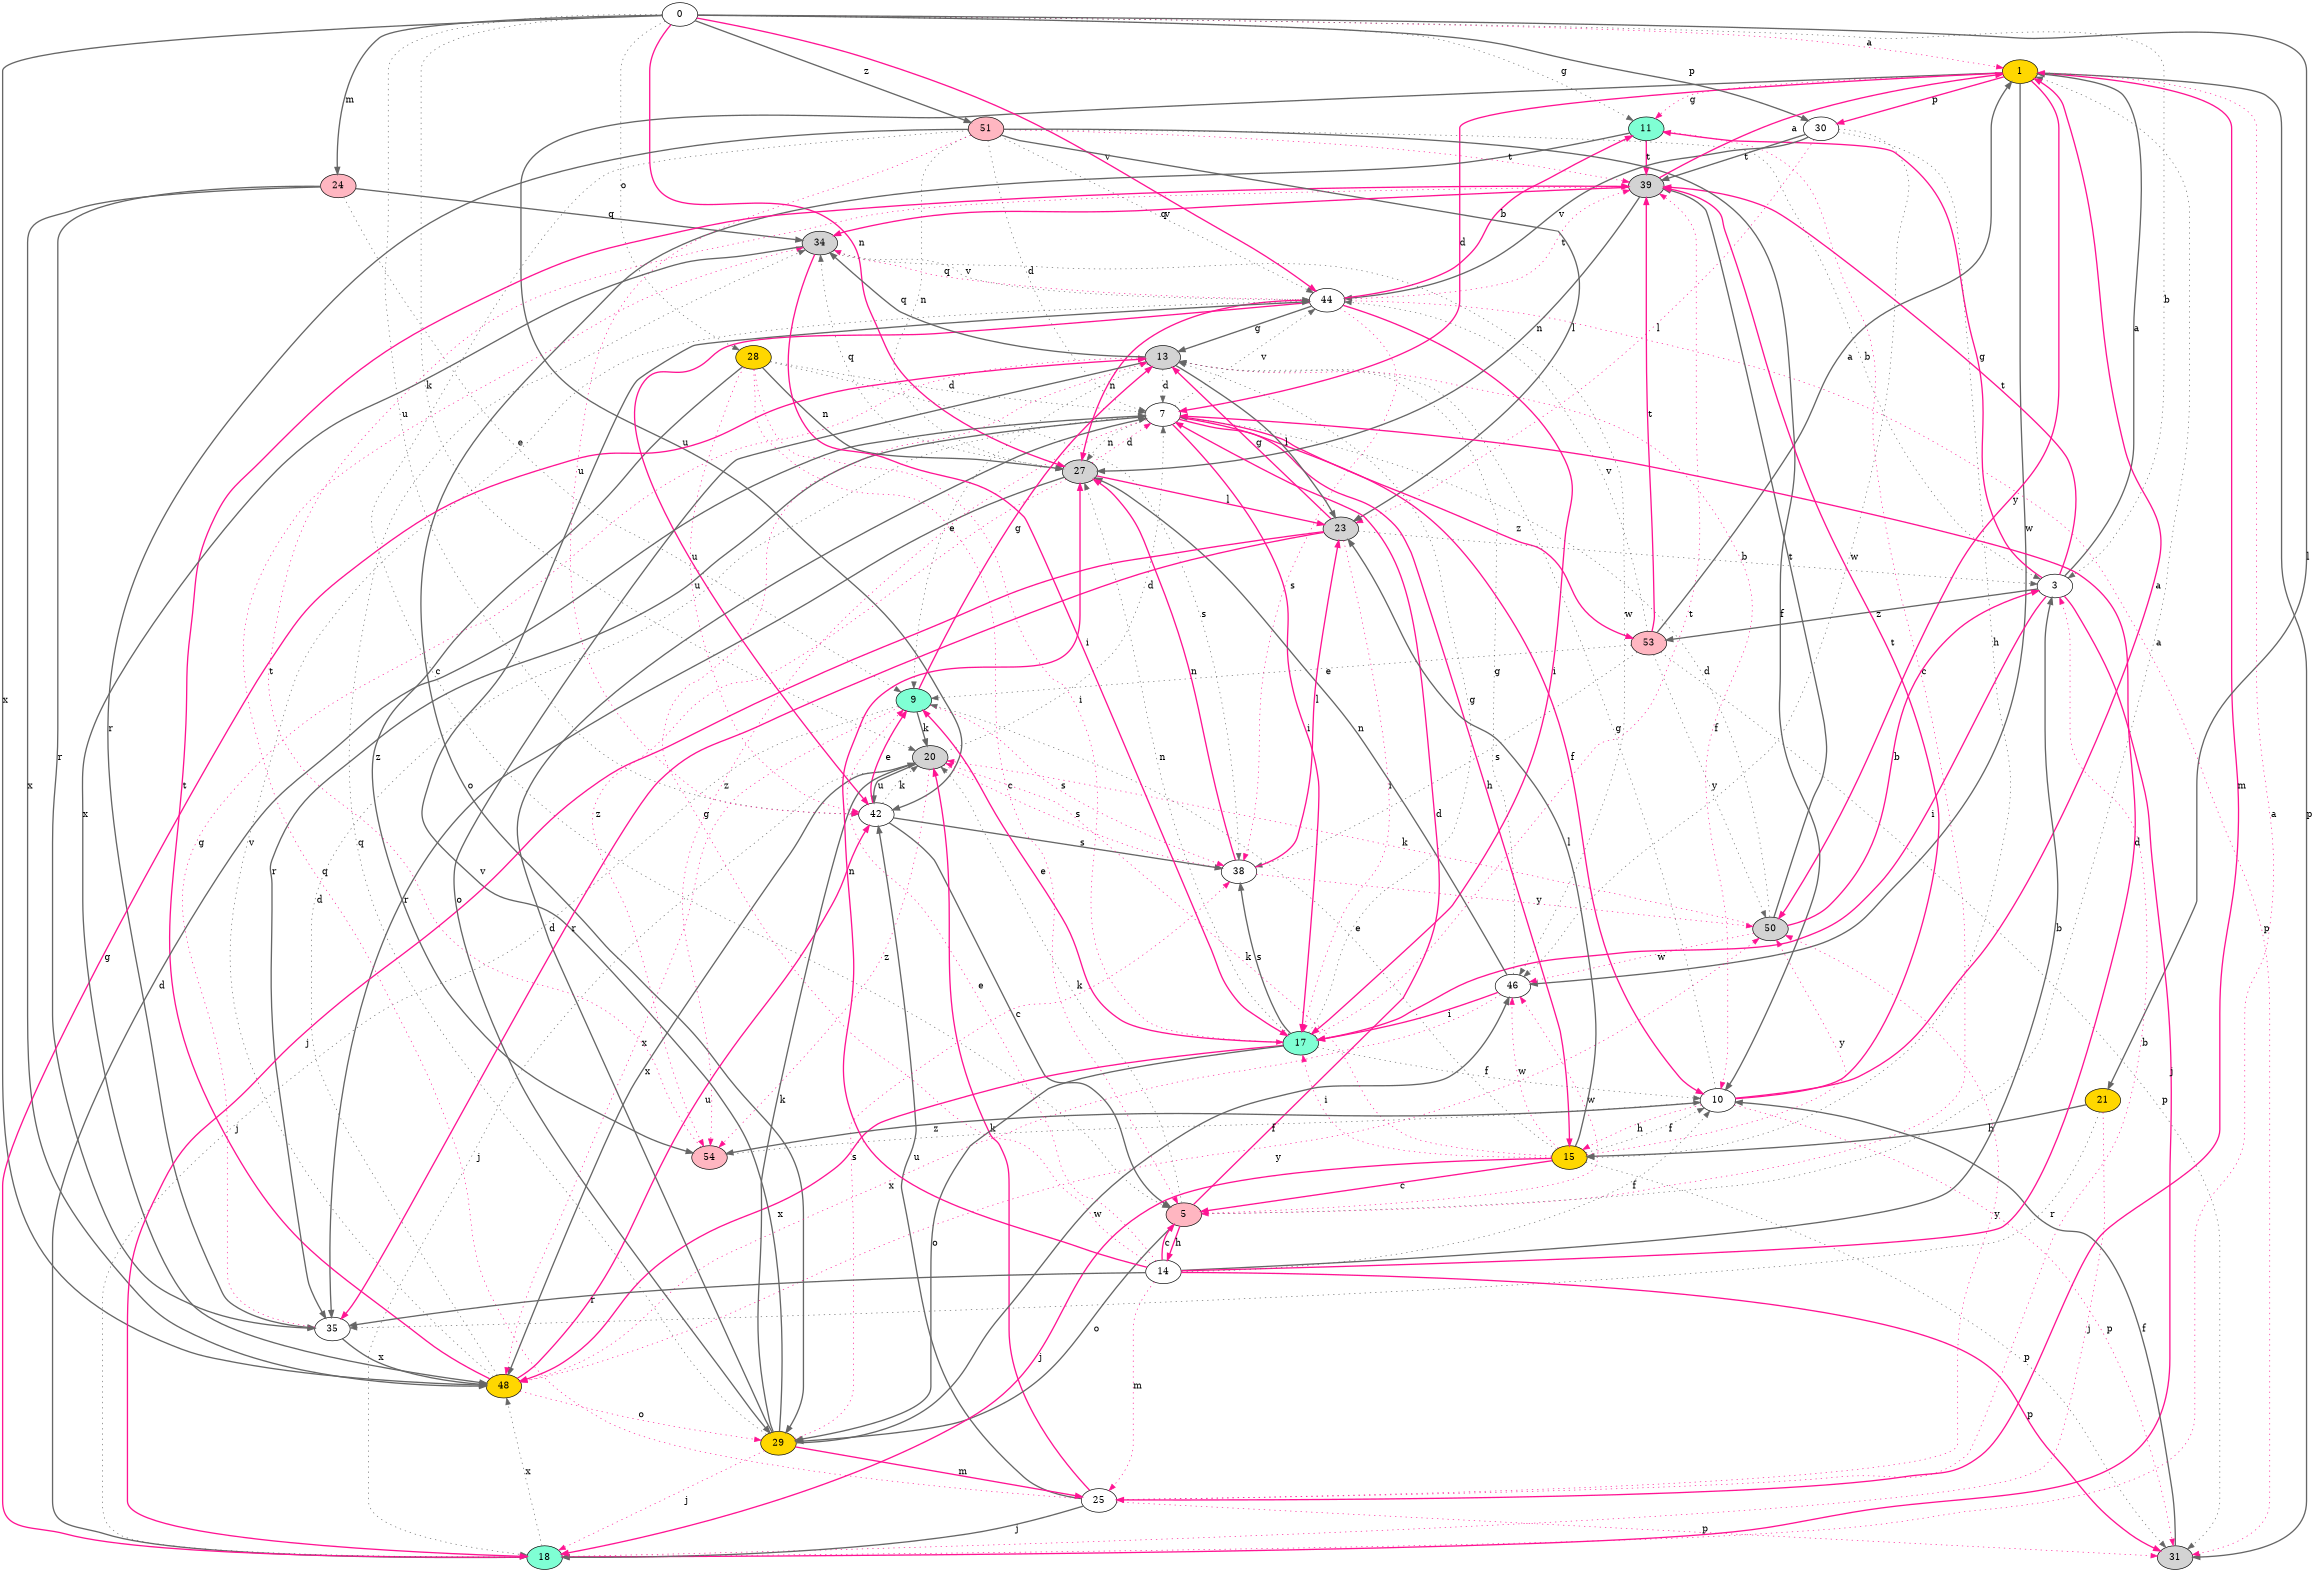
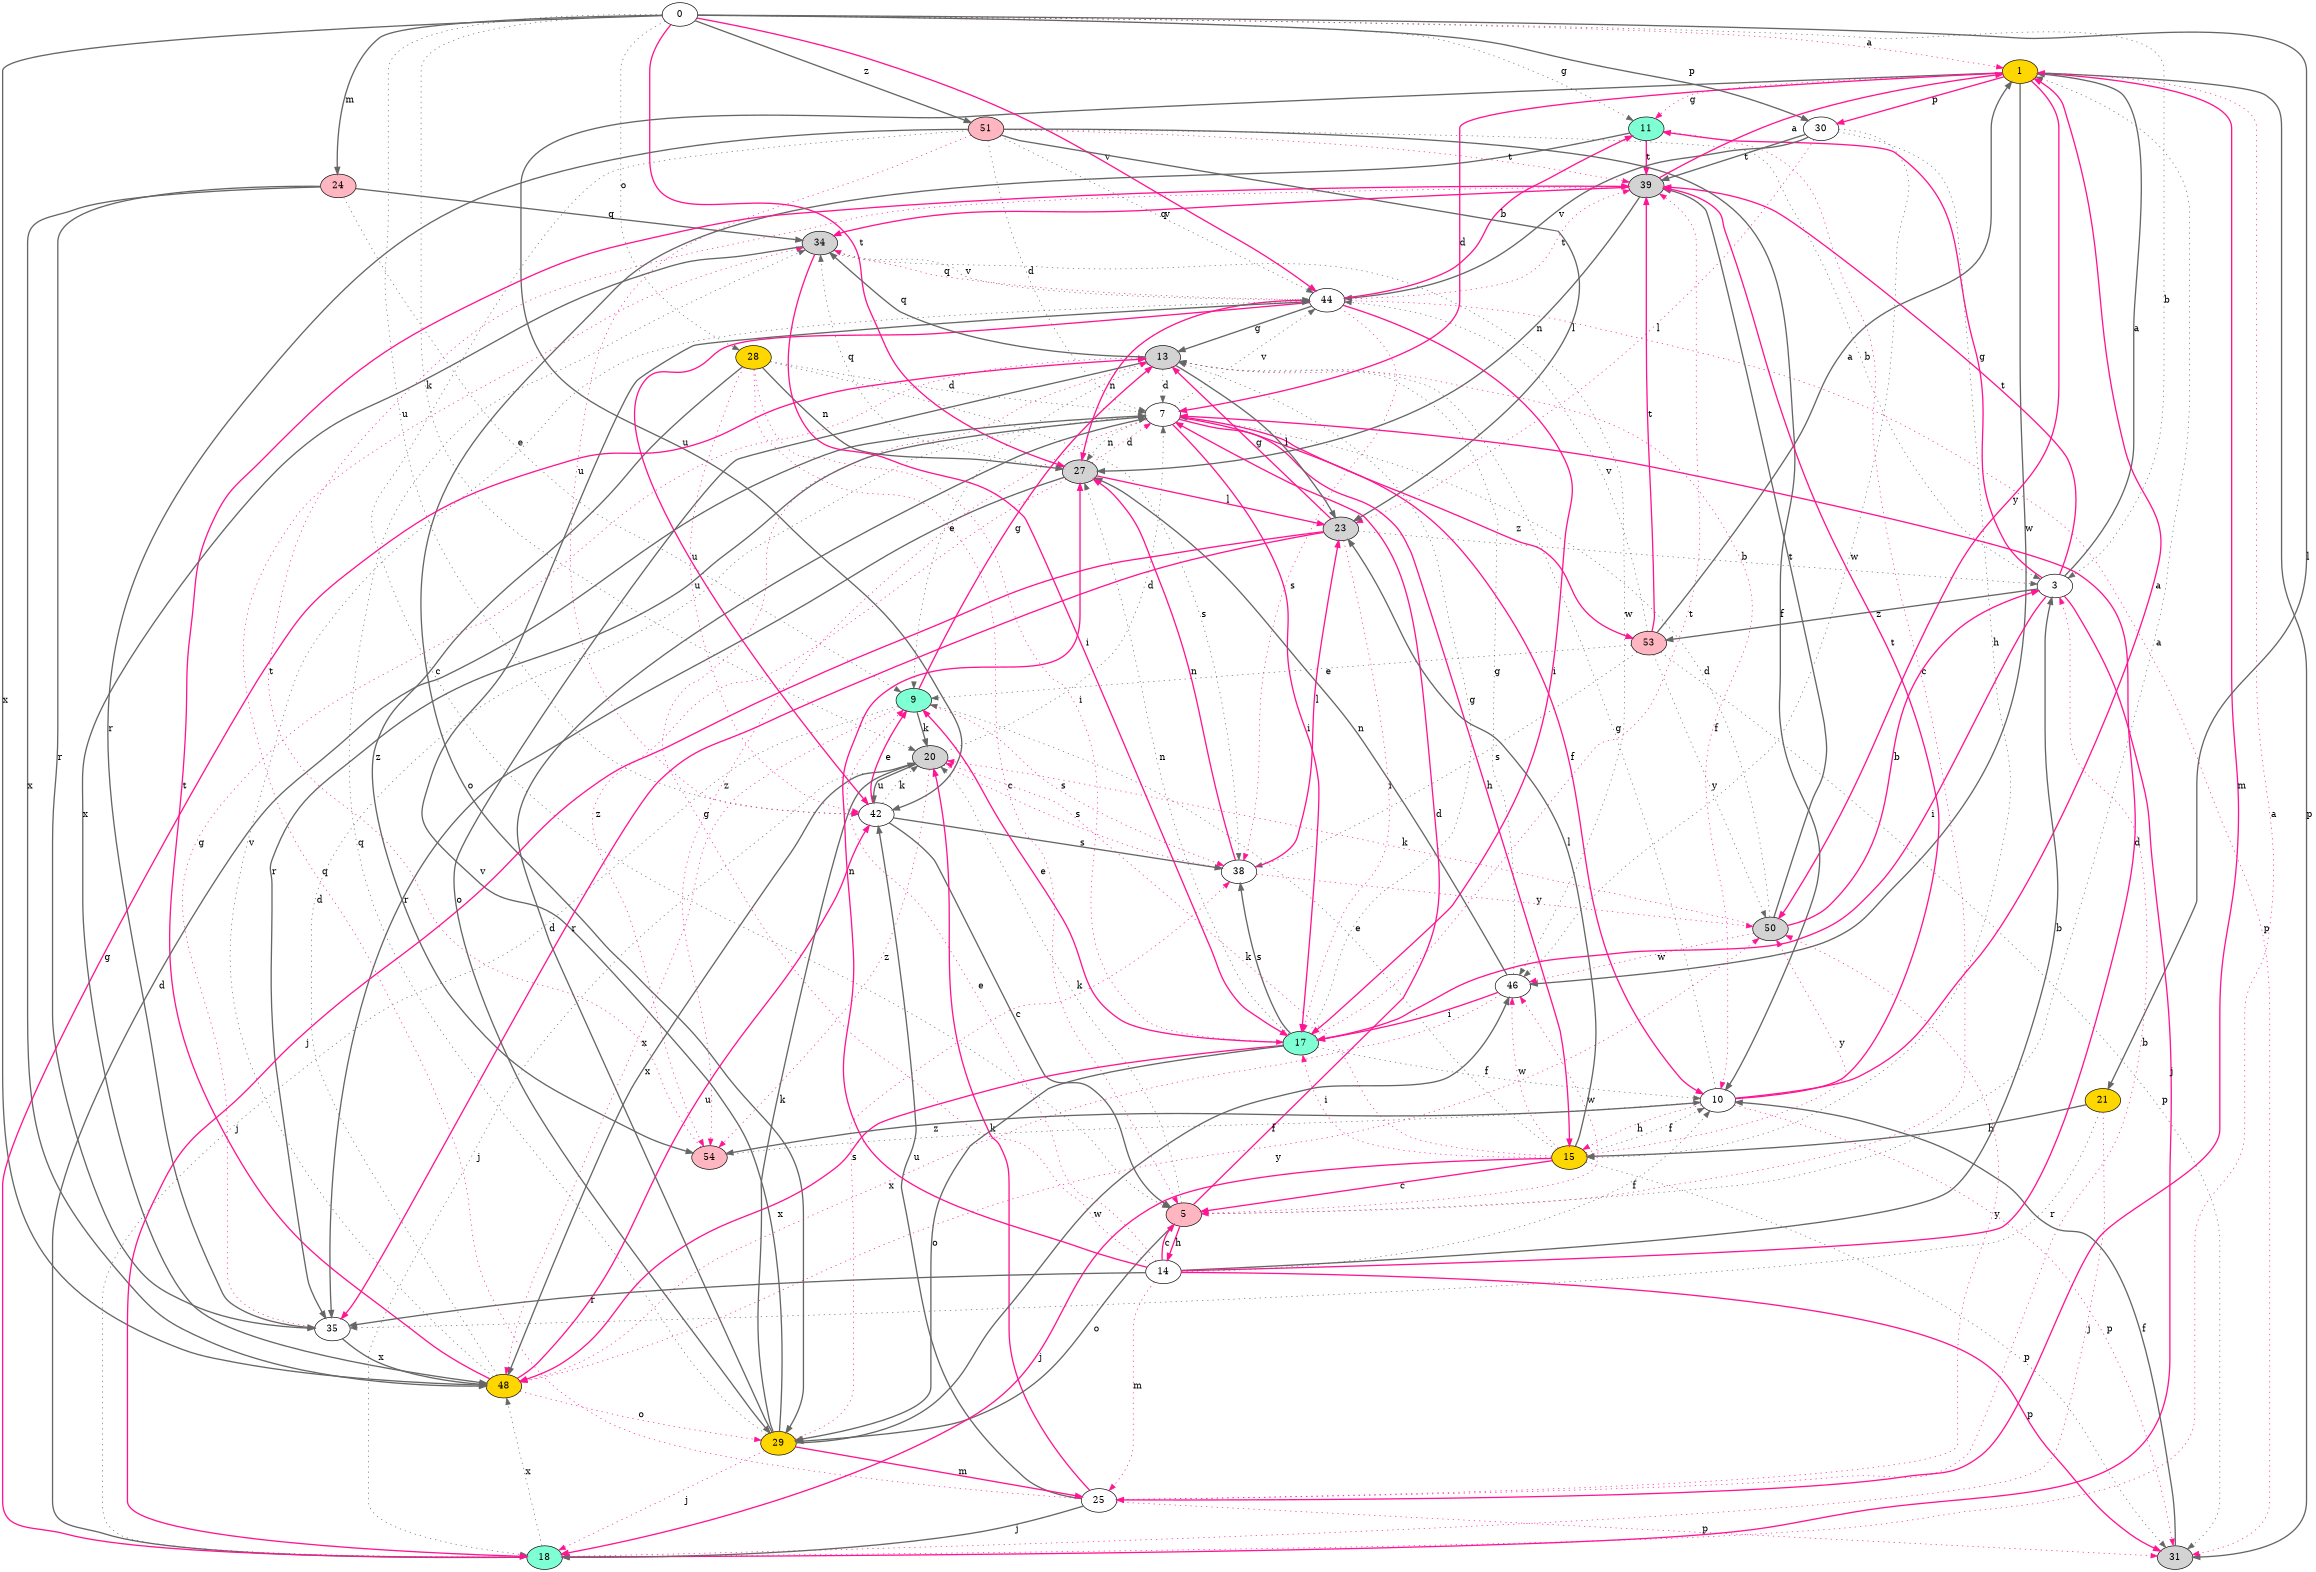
edge "0" -> "27": label "n" -> "t"
edge "51" -> "27": removed, label "n"
